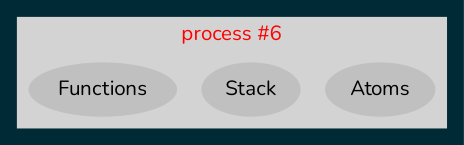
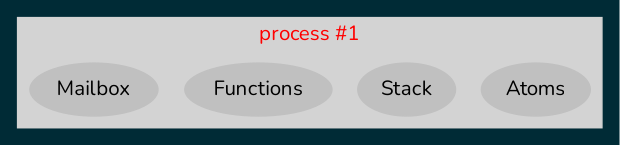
cluster "process #6": label "process #6" -> "process #1"
node "Mailbox": added
